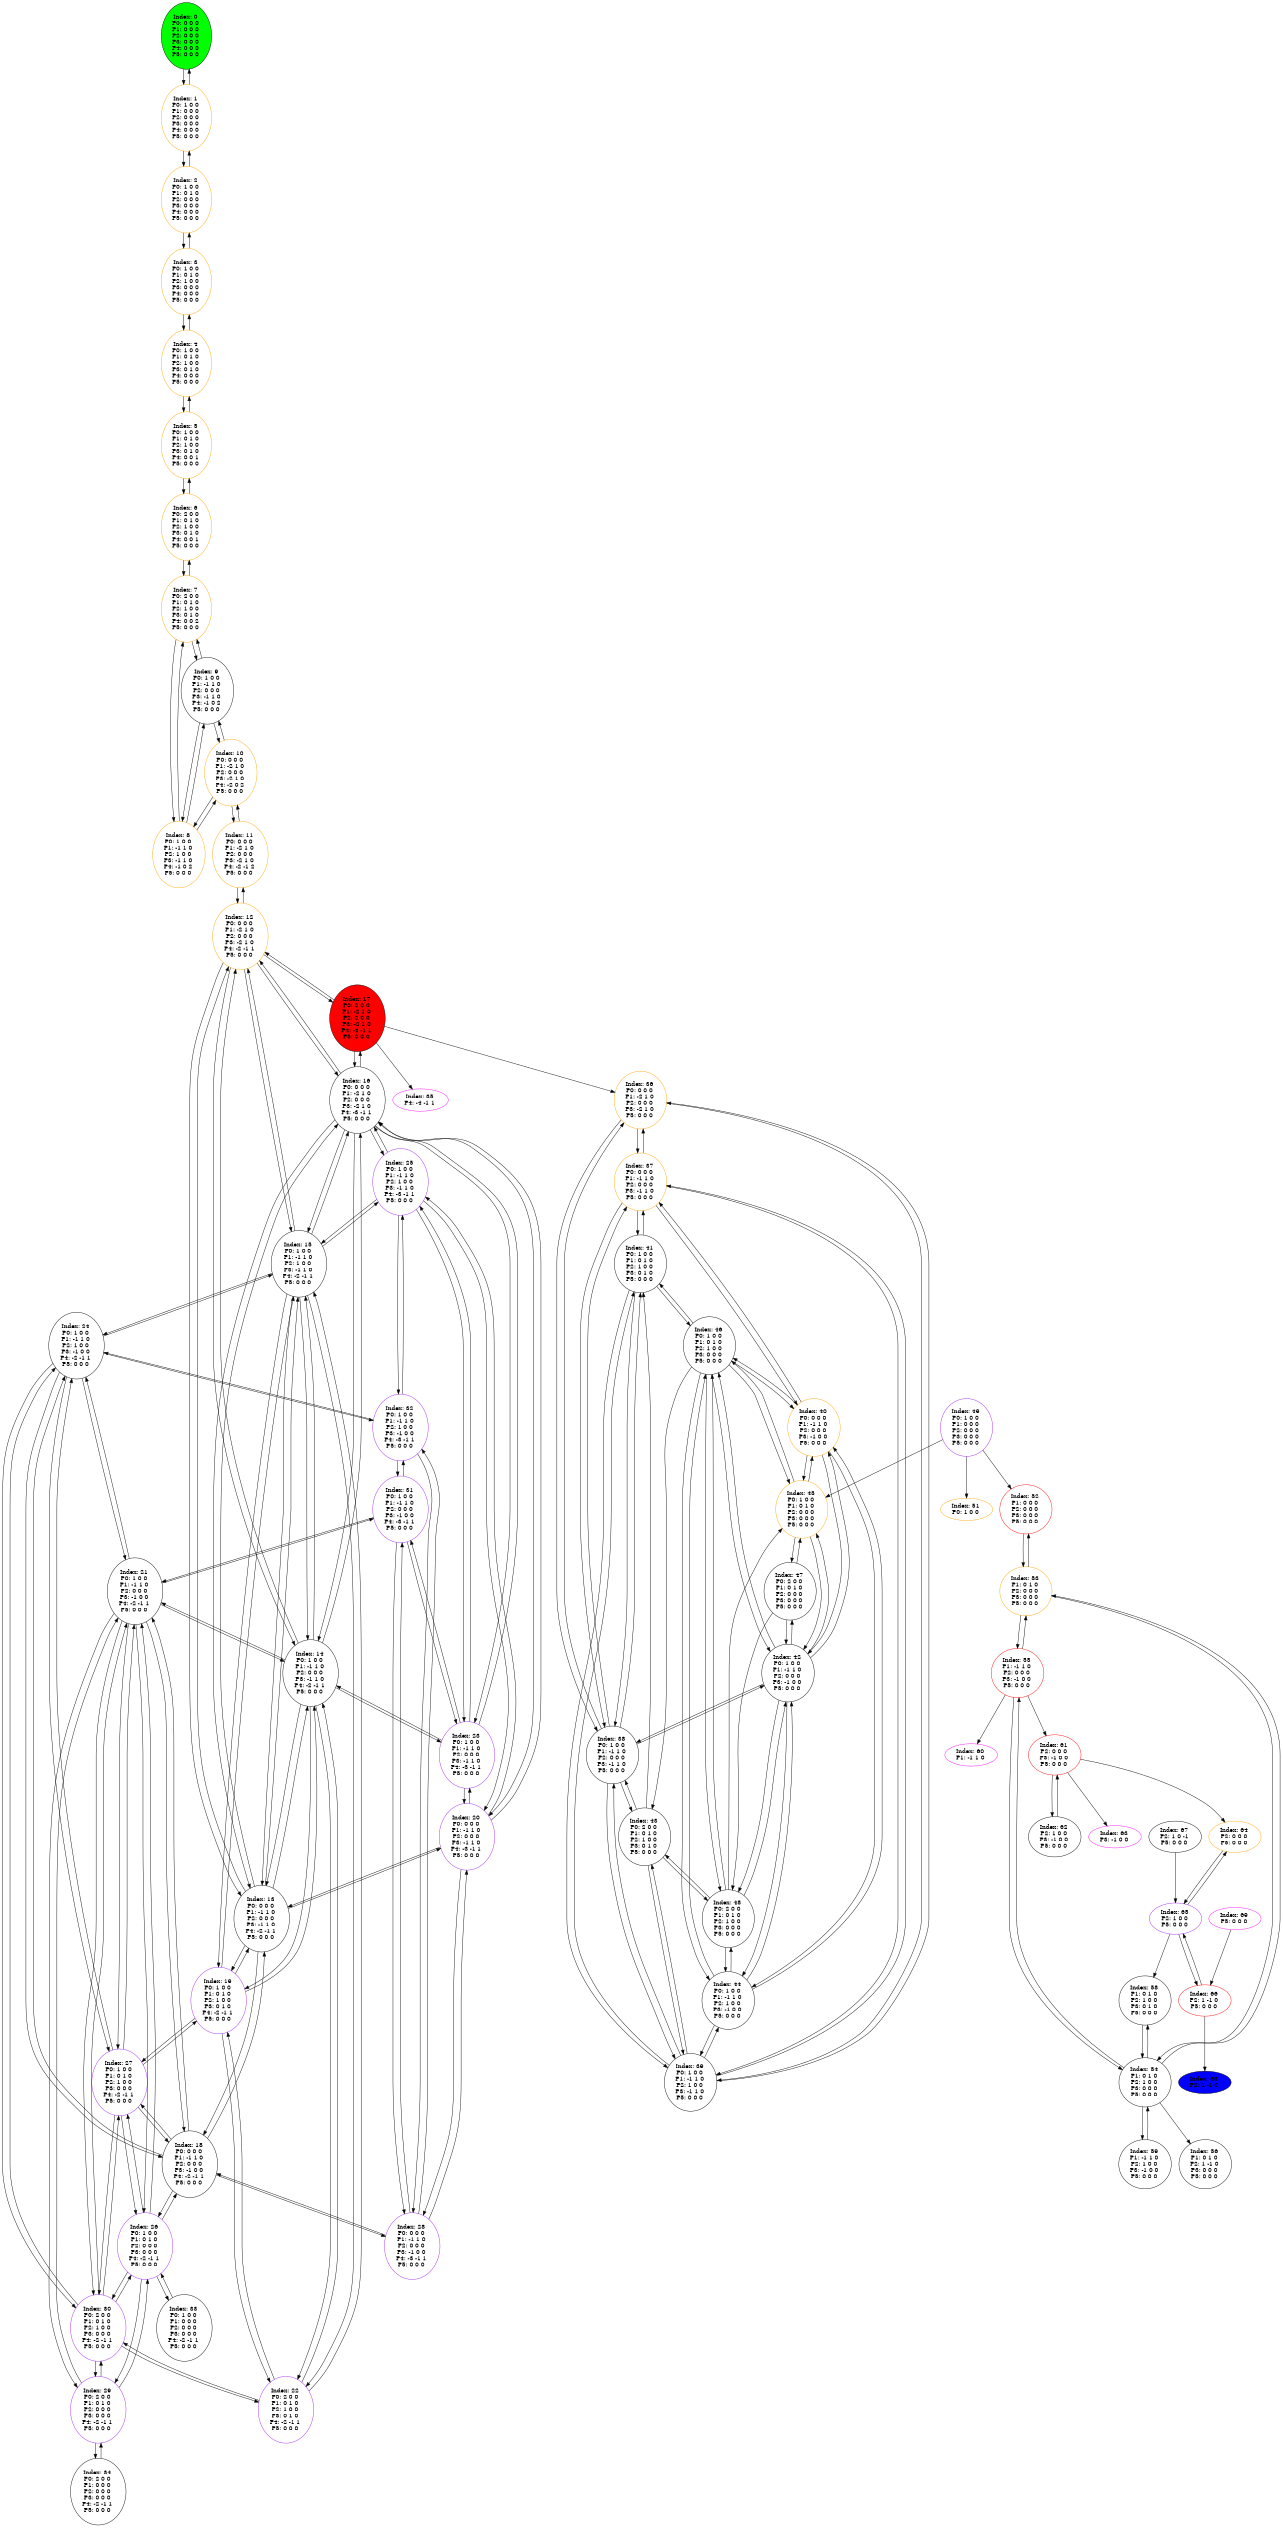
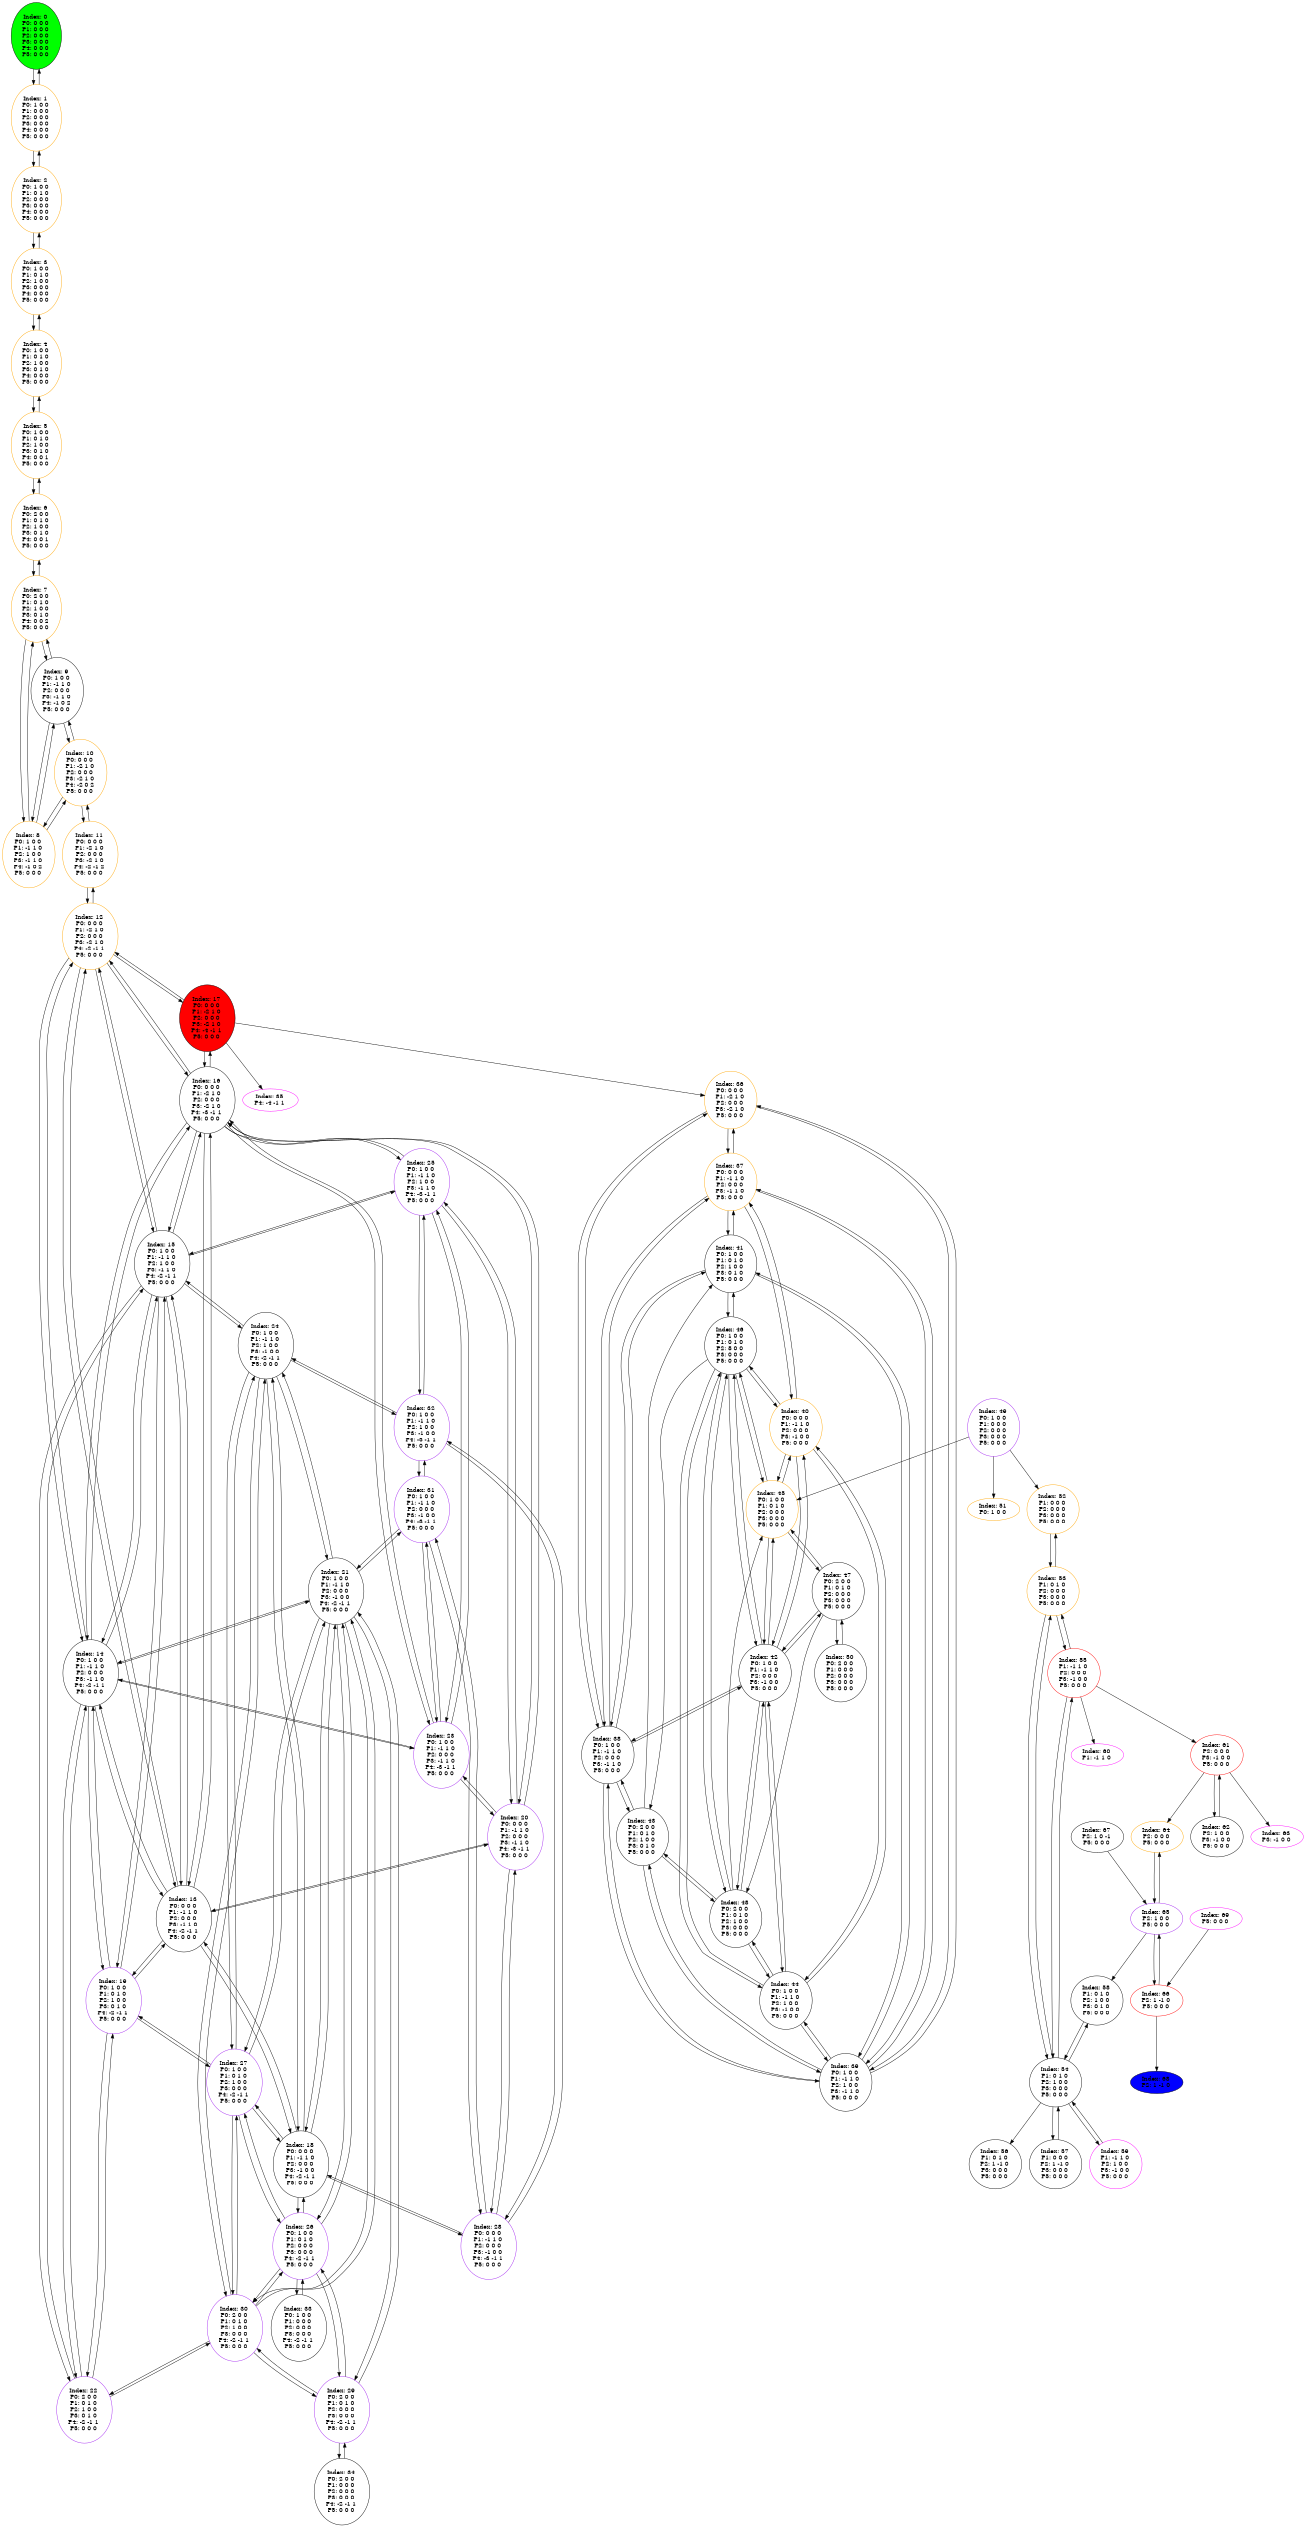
node "Index: 46 P0: 1 0 0 P1: 0 1 0 P2: 1 0 0 P3: 0 0 0 P5: 0 0 0": label "Index: 46 P0: 1 0 0 P1: 0 1 0 P2: 1 0 0 P3: 0 0 0 P5: 0 0 0" -> "Index: 46 P0: 1 0 0 P1: 0 1 0 P2: 8 0 0 P3: 0 0 0 P5: 0 0 0"
node "Index: 52 P1: 0 0 0 P2: 0 0 0 P3: 0 0 0 P5: 0 0 0": color red -> orange
node "Index: 50 P0: 2 0 0 P1: 0 0 0 P2: 0 0 0 P3: 0 0 0 P5: 0 0 0": added
node "Index: 57 P1: 0 0 0 P2: 1 -1 0 P3: 0 0 0 P5: 0 0 0": added
node "Index: 59 P1: -1 1 0 P2: 1 0 0 P3: -1 0 0 P5: 0 0 0": color black -> fuchsia
